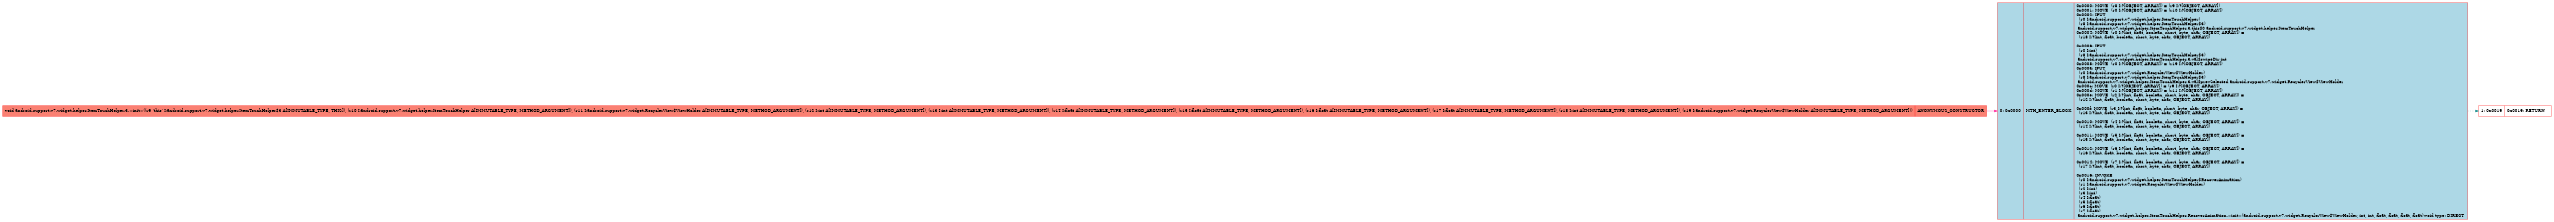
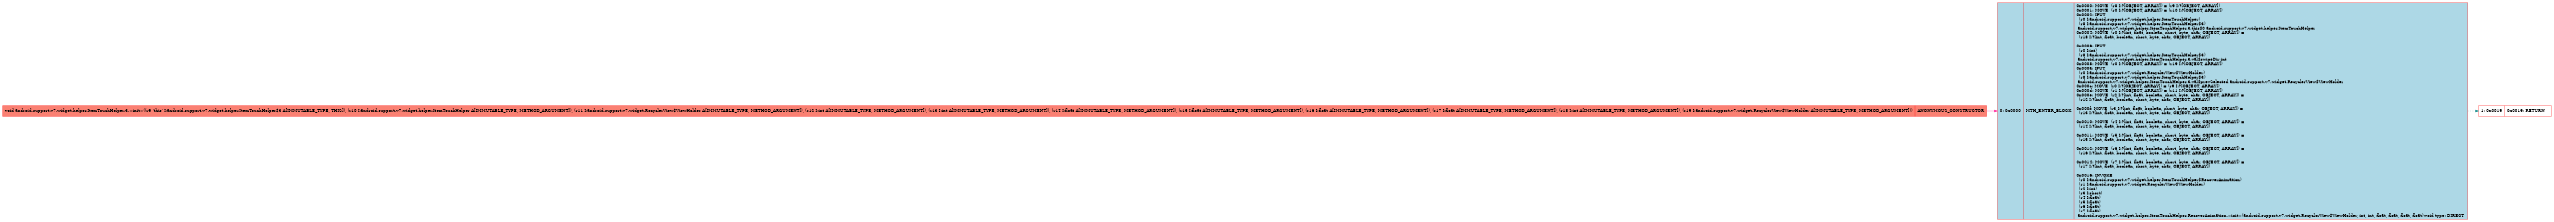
node "0: 0x0000": text "(r3 I:int)" -> "(r3 I:short)"
